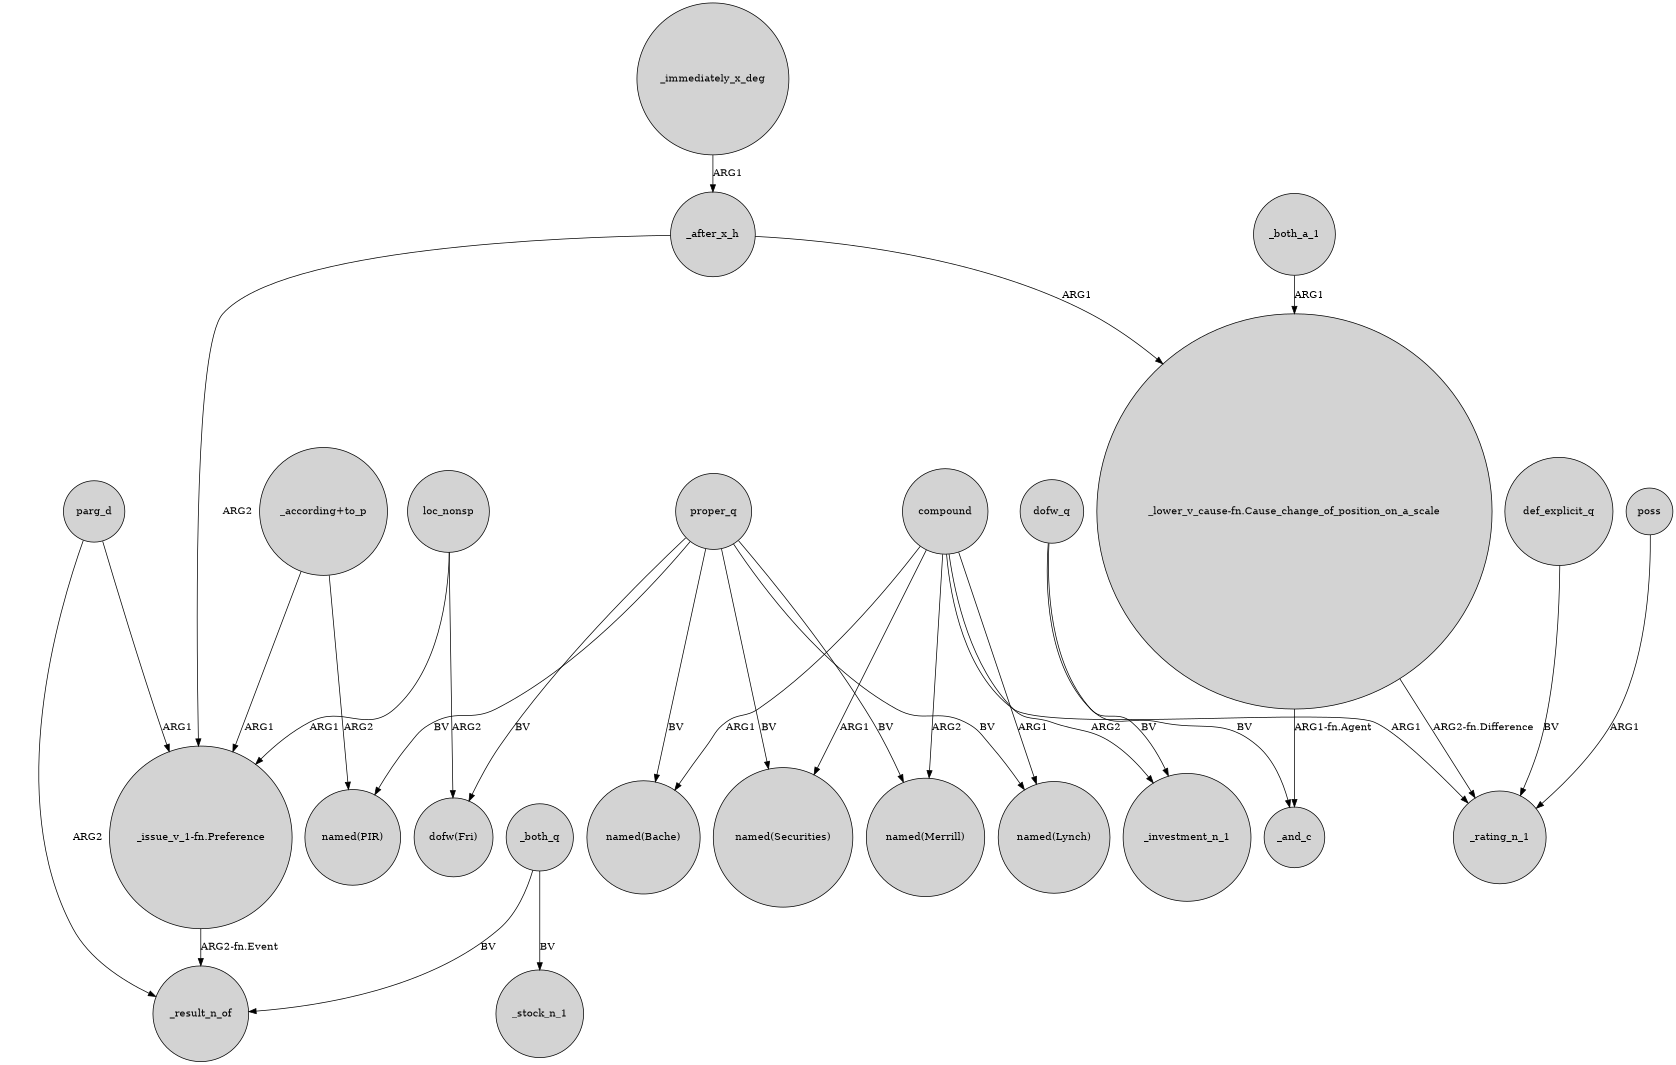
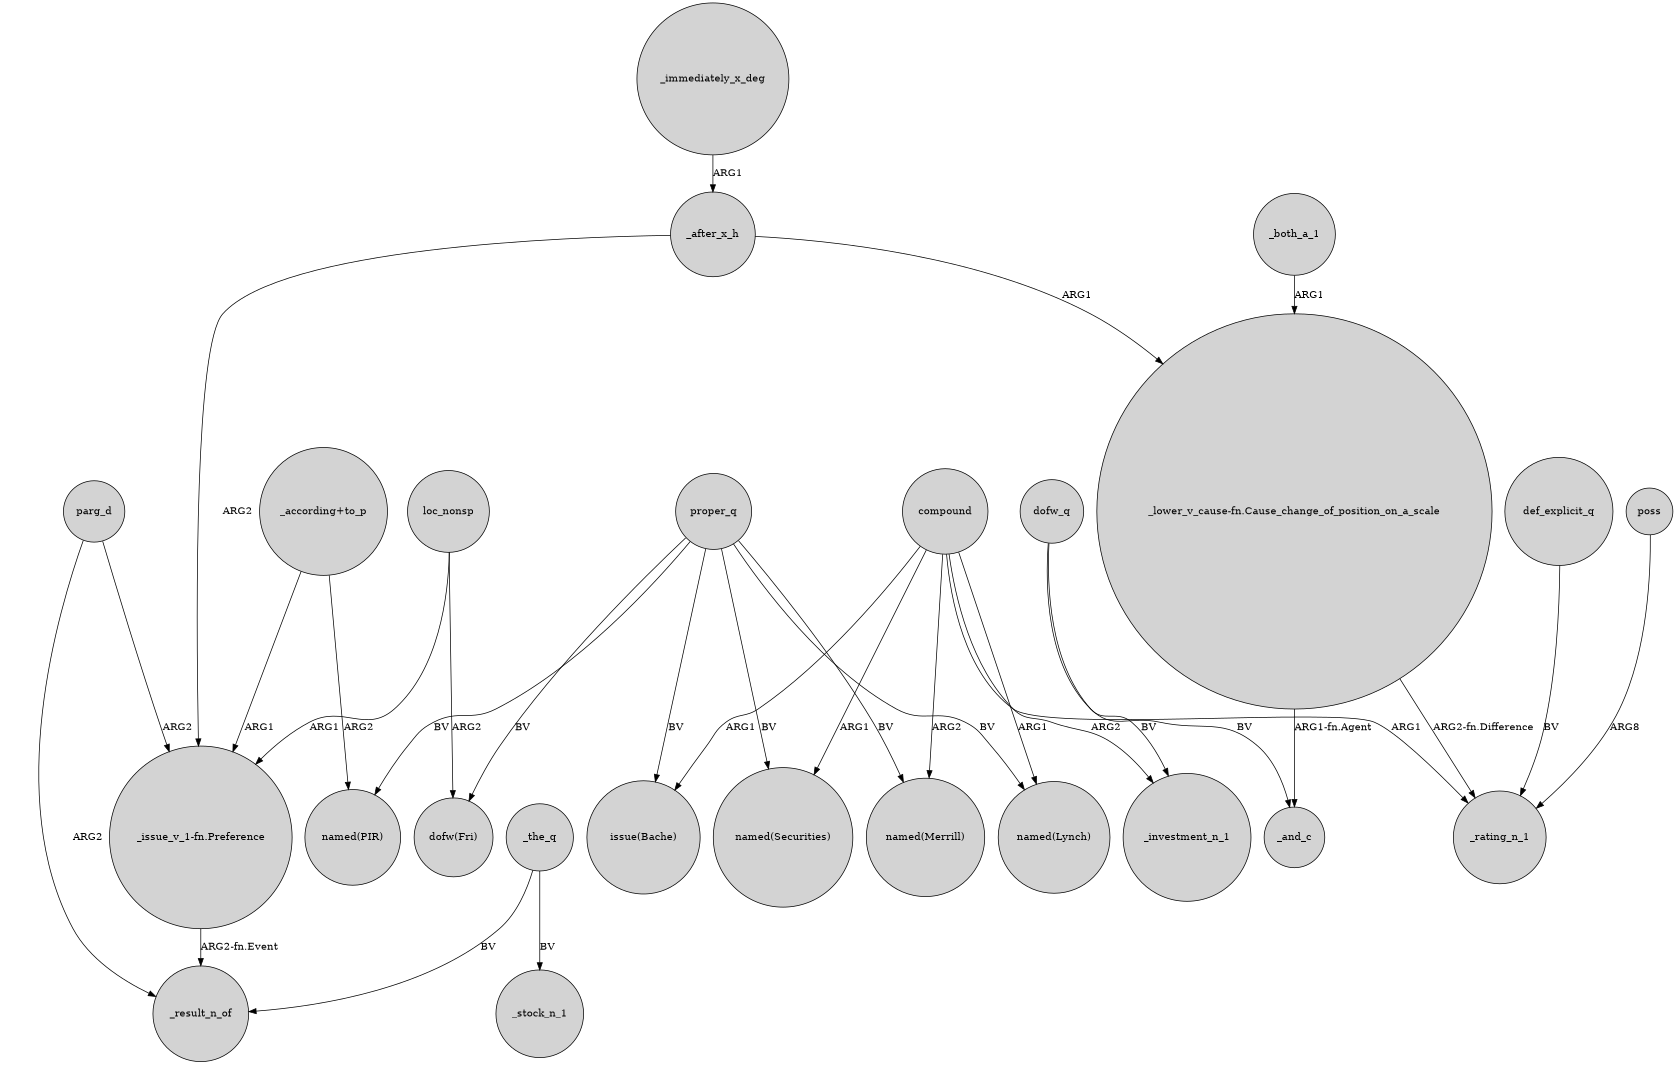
edge "parg_d" -> "_issue_v_1-fn.Preference": label "ARG1" -> "ARG2"
edge "poss" -> "_rating_n_1": label "ARG1" -> "ARG8"
node "_both_q": label "_both_q" -> "_the_q"
node "named(Bache)": label "named(Bache)" -> "issue(Bache)"
